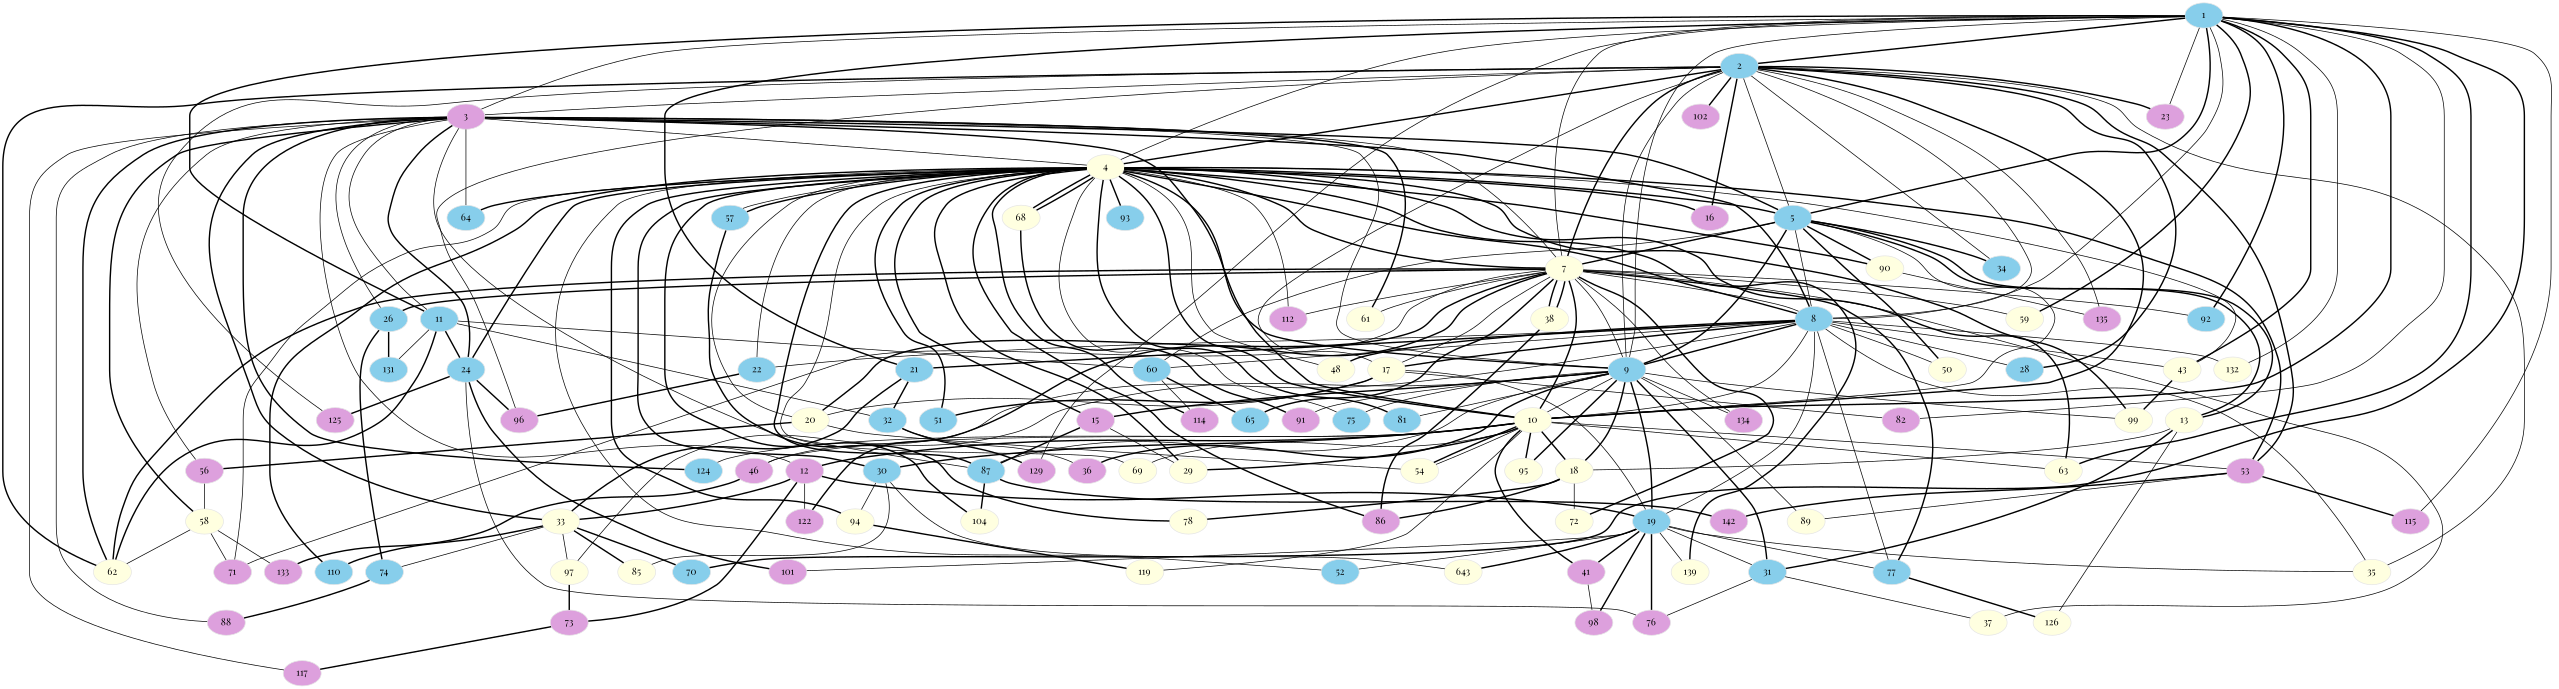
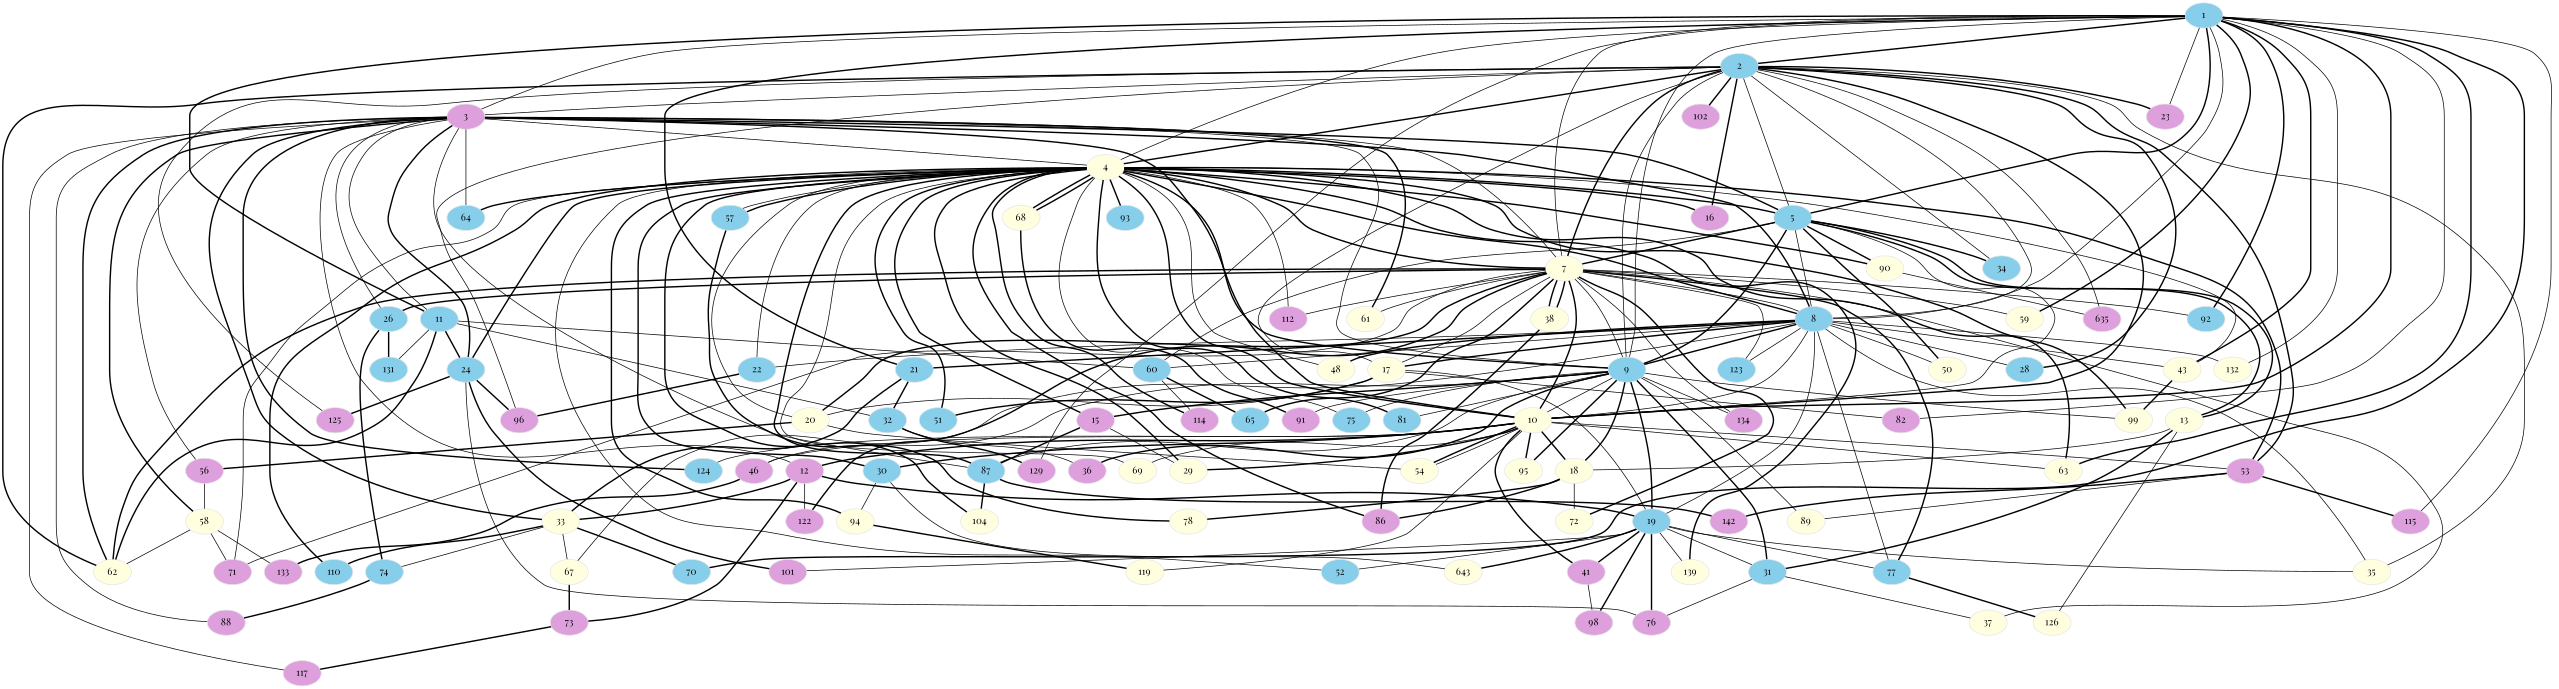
node "135": label "135" -> "635"
node "123": added
node "97": label "97" -> "67"
node "85": removed
